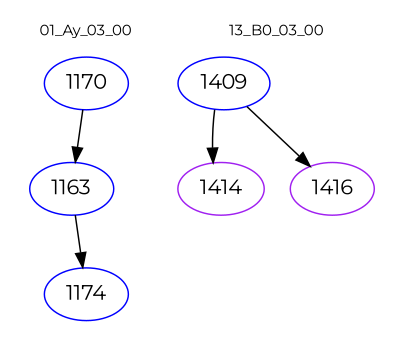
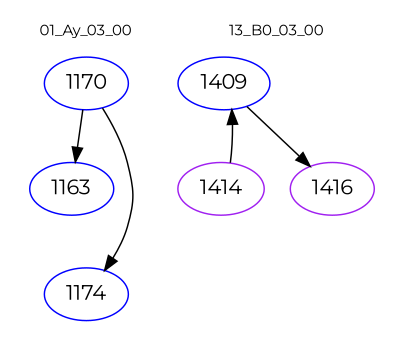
edge "1409" -> "1414": reversed
edge "1163" -> "1174": now "1170" -> "1174"
